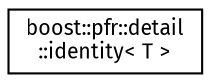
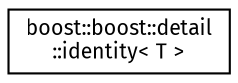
node "boost::pfr::detail ::identity< T >": label "boost::pfr::detail ::identity< T >" -> "boost::boost::detail ::identity< T >"
